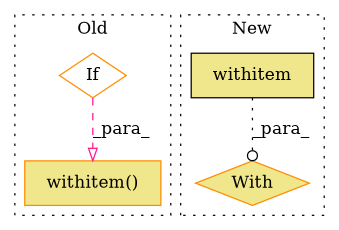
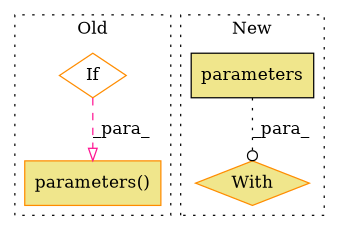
node "withitem": label "withitem" -> "parameters"
node "withitem()": label "withitem()" -> "parameters()"
